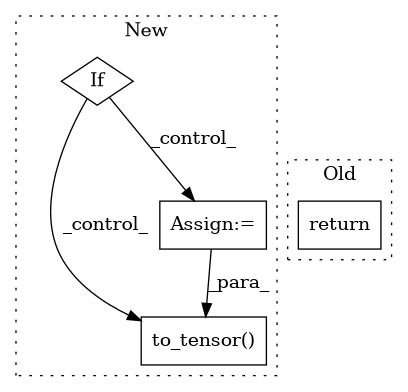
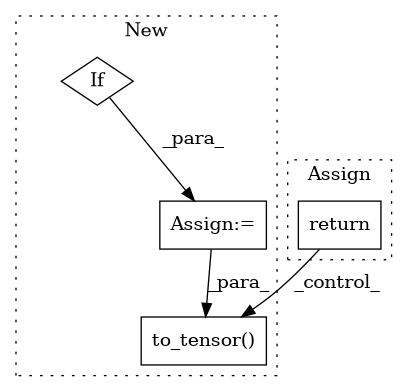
edge "If" -> "Assign:=": label "_control_" -> "_para_"
cluster "Old": label "Old" -> "Assign"
edge "If" -> "to_tensor()": now "return" -> "to_tensor()"
